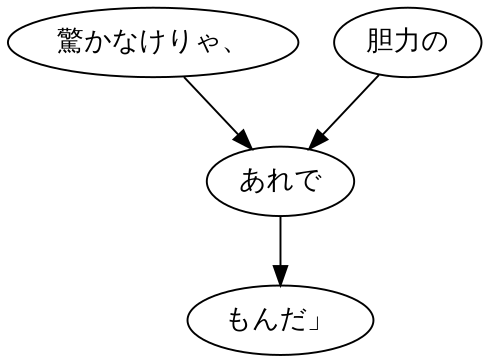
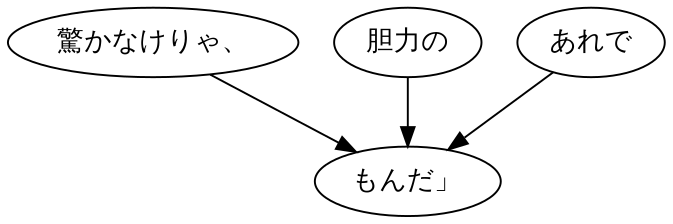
edge "胆力の" -> "あれで": now "胆力の" -> "もんだ」"
edge "驚かなけりゃ、" -> "あれで": now "驚かなけりゃ、" -> "もんだ」"
